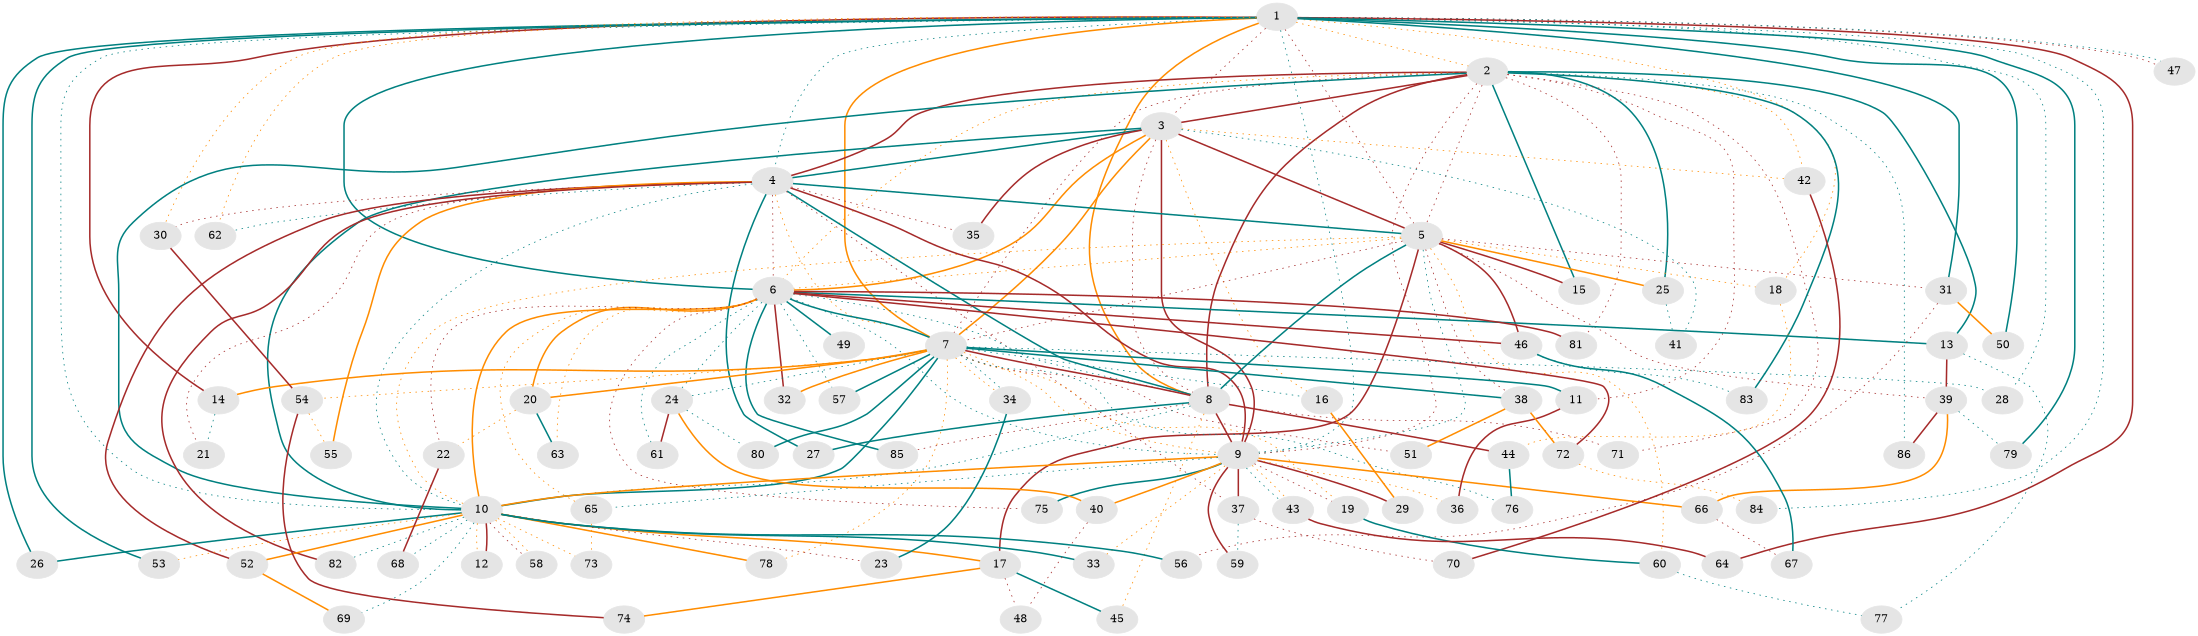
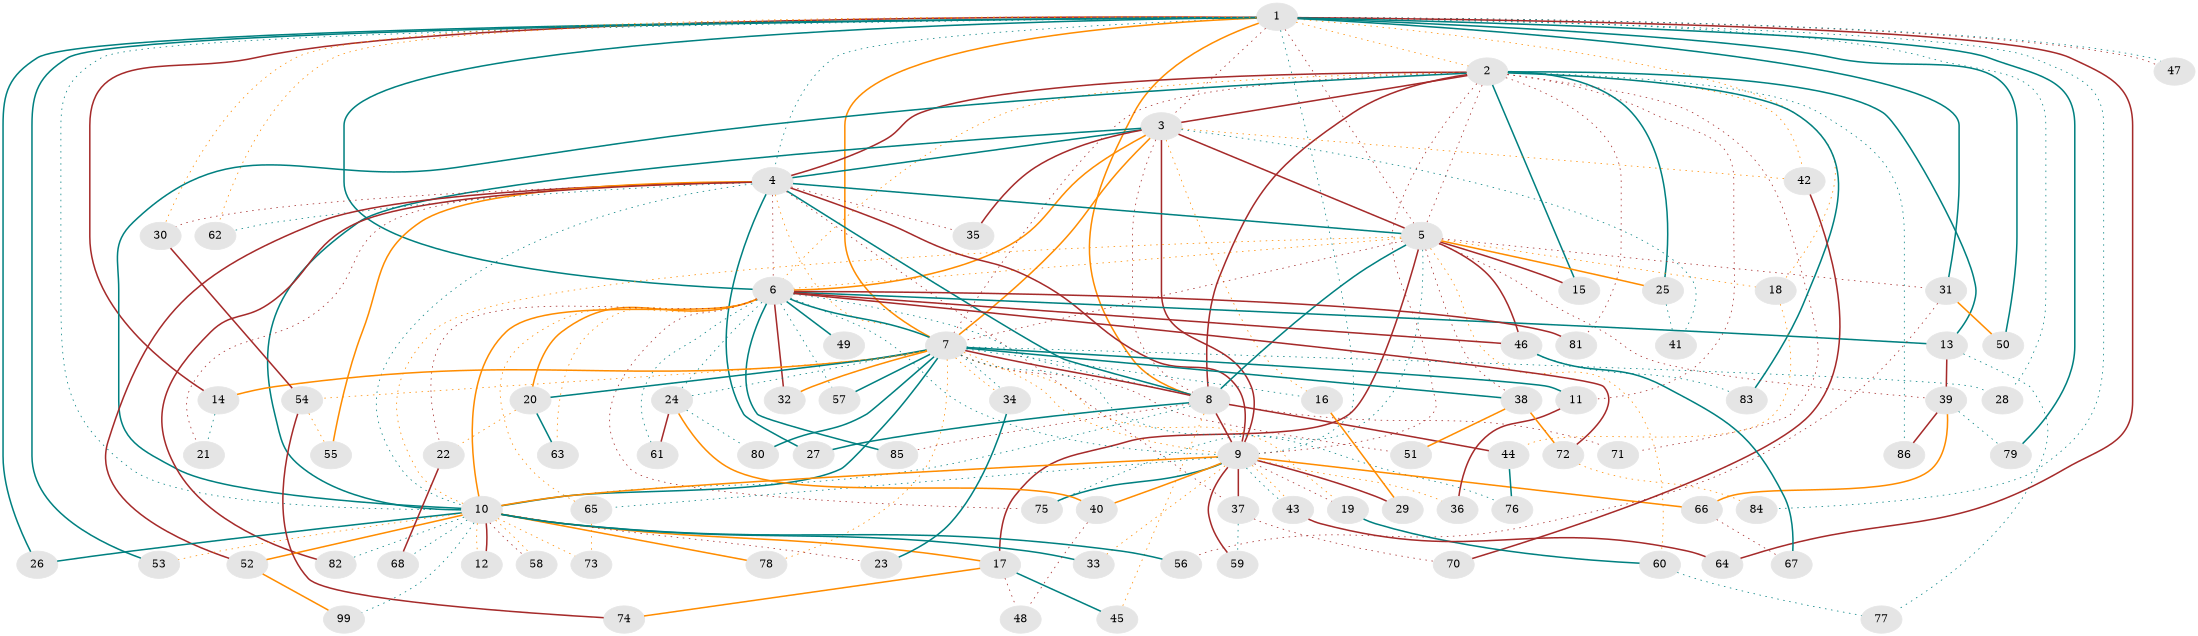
edge "7" -- "20": color darkorange -> teal
edge "5" -- "9": now "5" -- "75"
node "69": label "69" -> "99"
